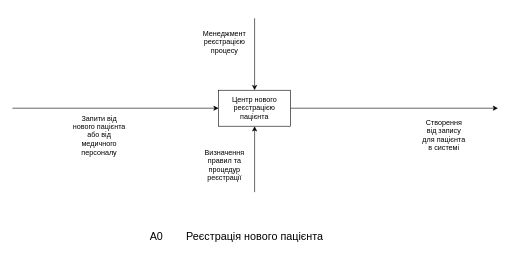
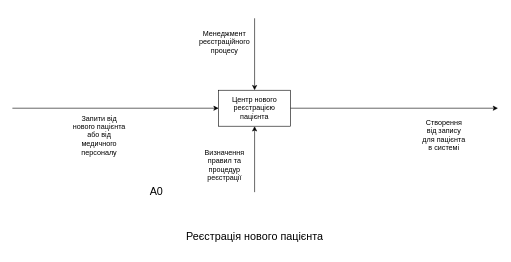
node "Менеджмент реєстрацією процесу": label "Менеджмент реєстрацією процесу" -> "Менеджмент реєстраційного процесу"
node "А0": moved (156, 237) -> (156, 192)
